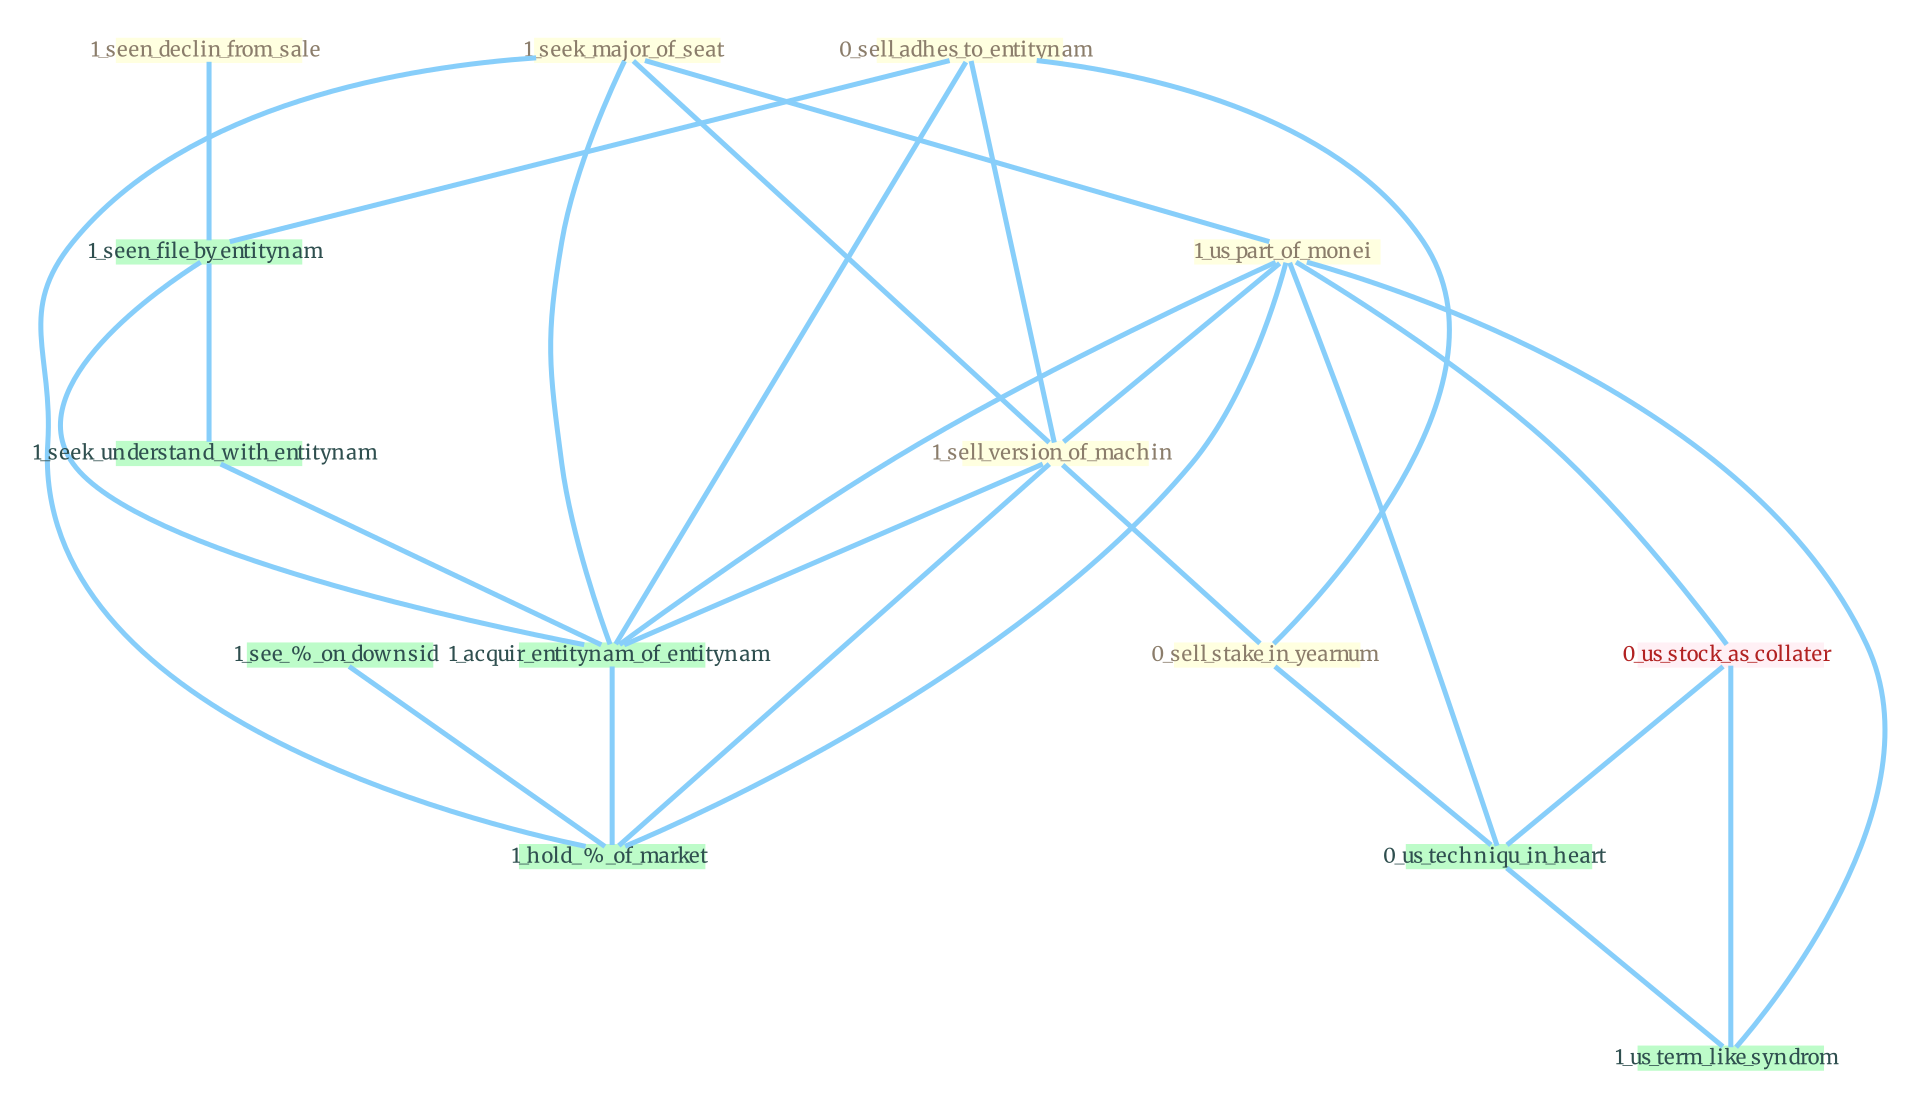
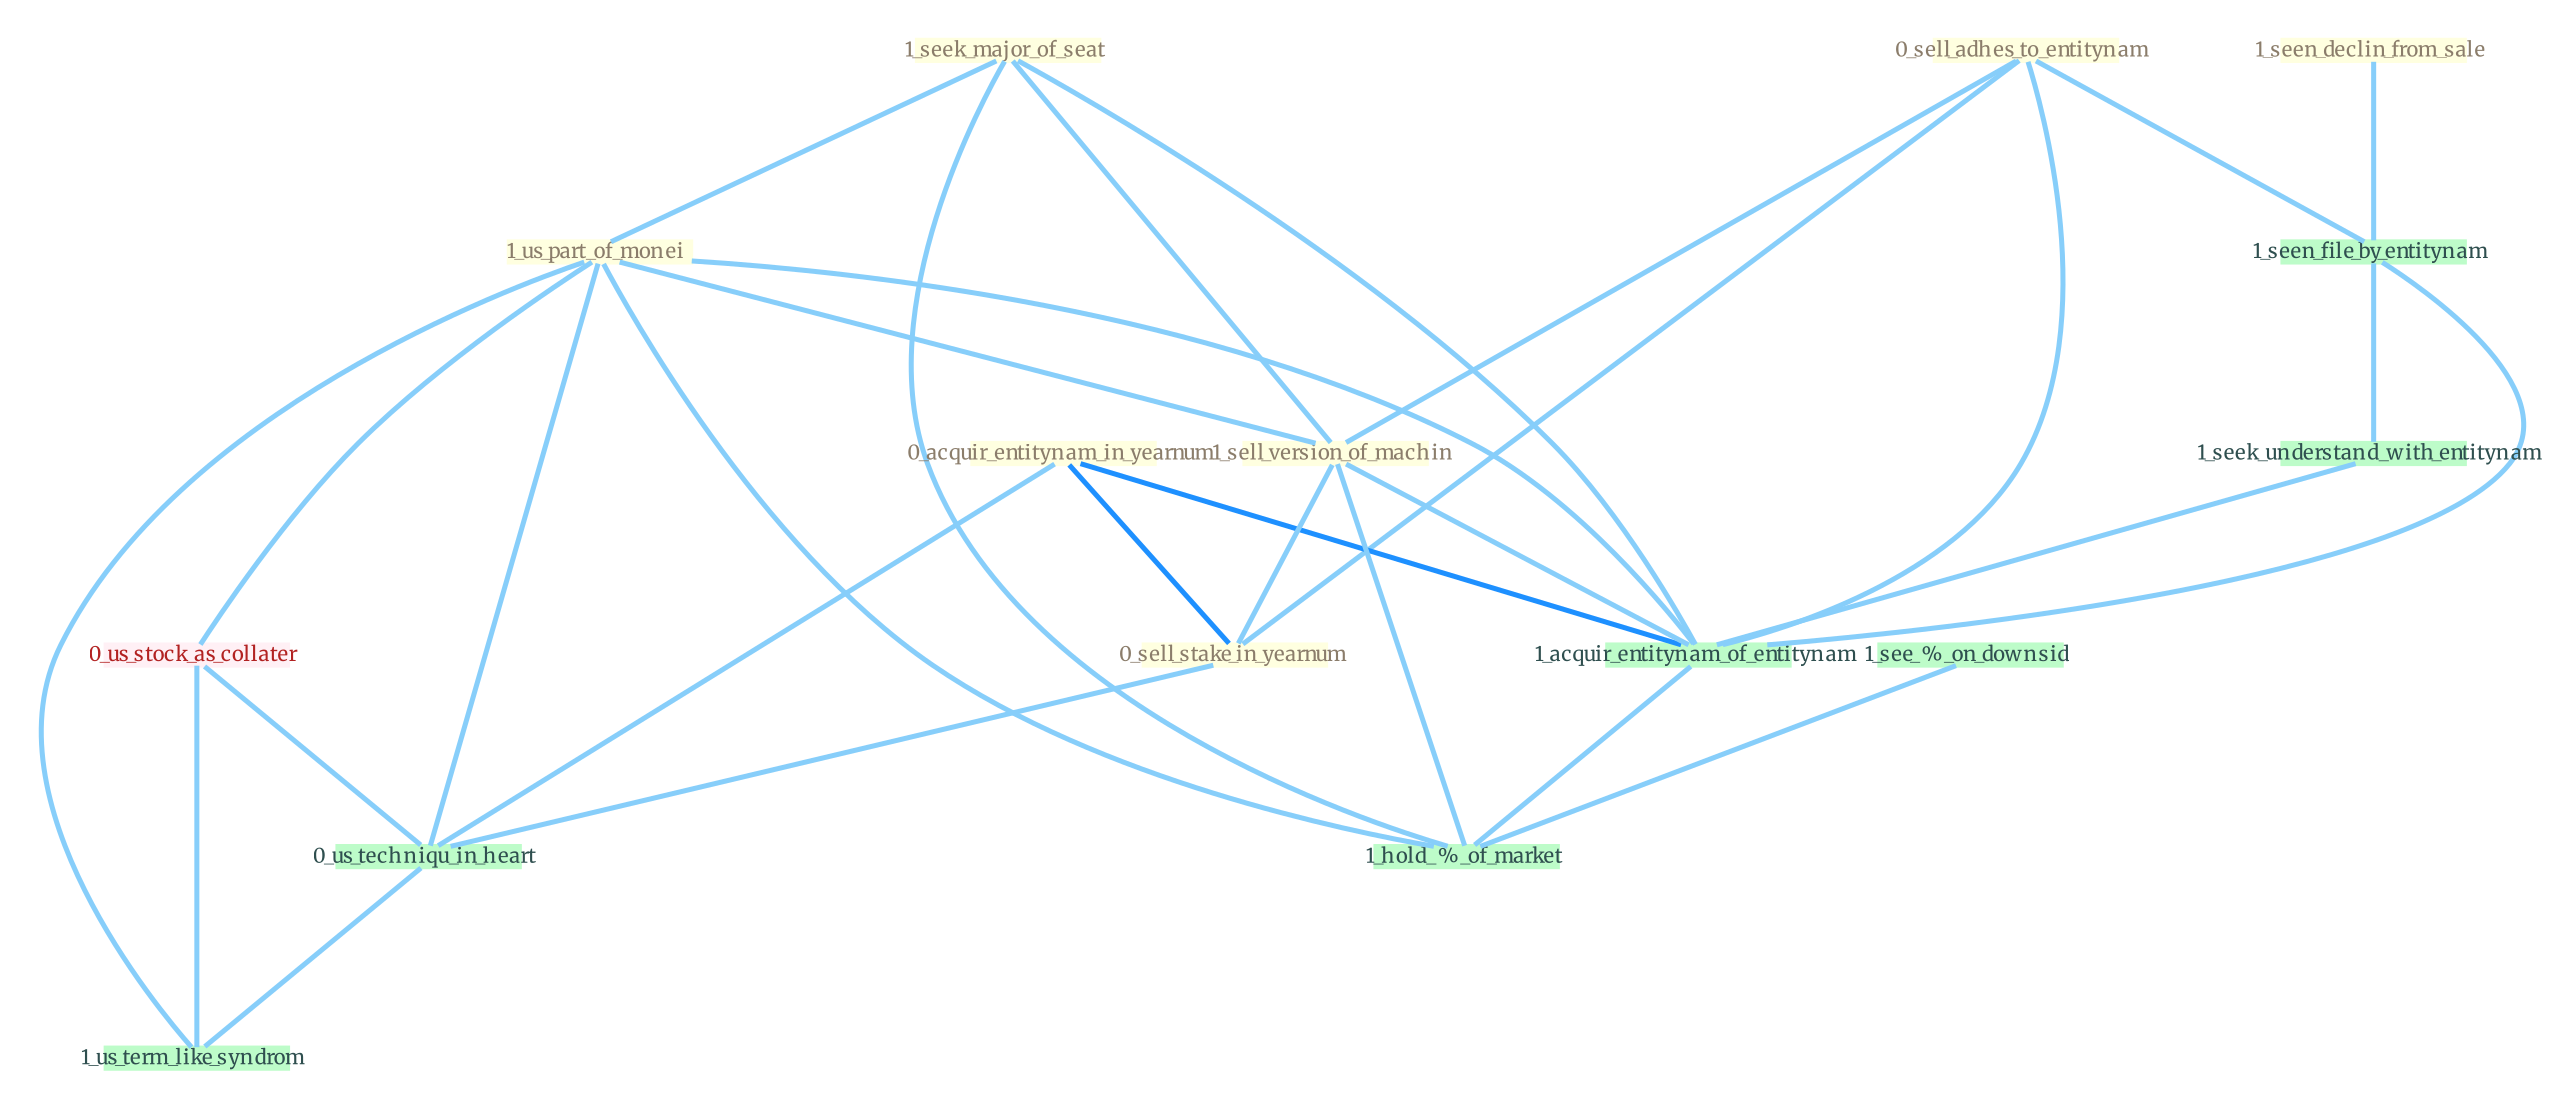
node "0_acquir_entitynam_in_yearnum": added
